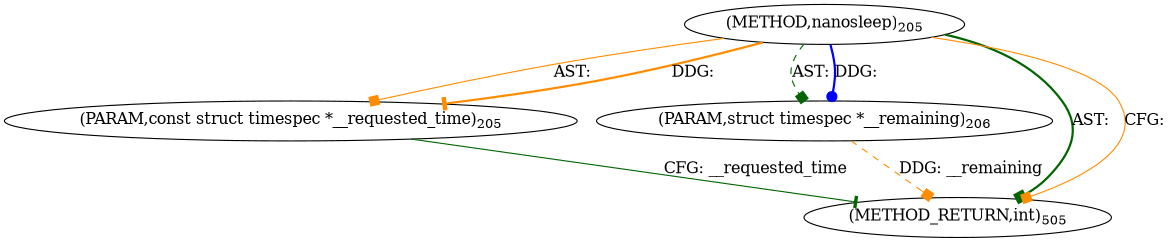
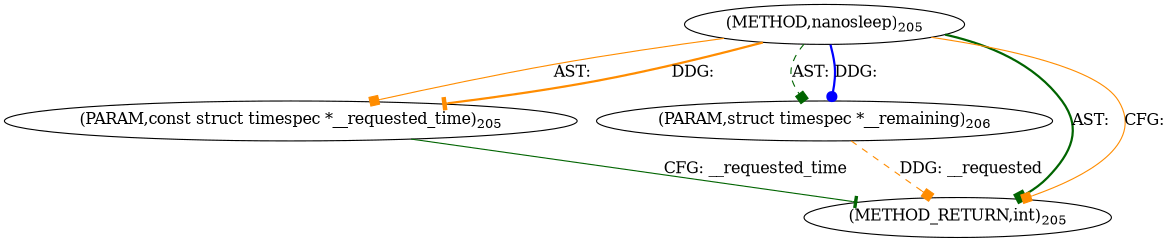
edge "(PARAM,struct timespec *__remaining)" -> "(METHOD_RETURN,int)": label "DDG: __remaining" -> "DDG: __requested"
node "(METHOD_RETURN,int)": text "505" -> "205"
